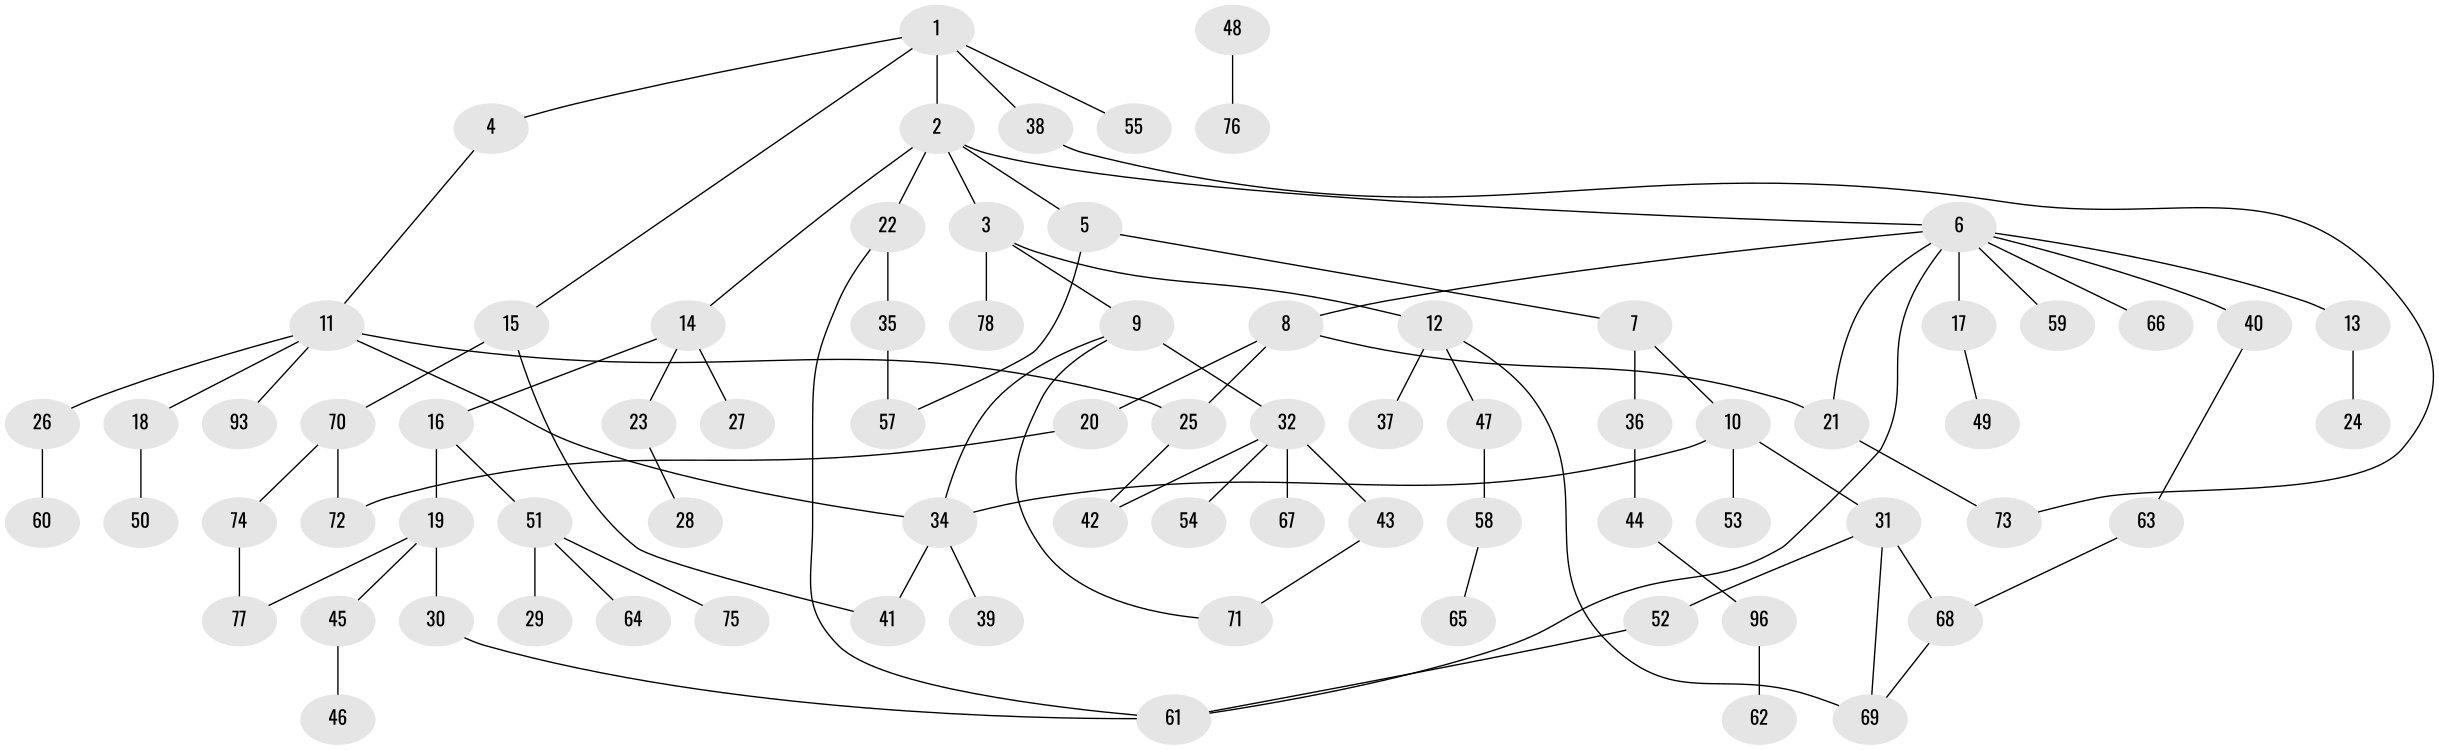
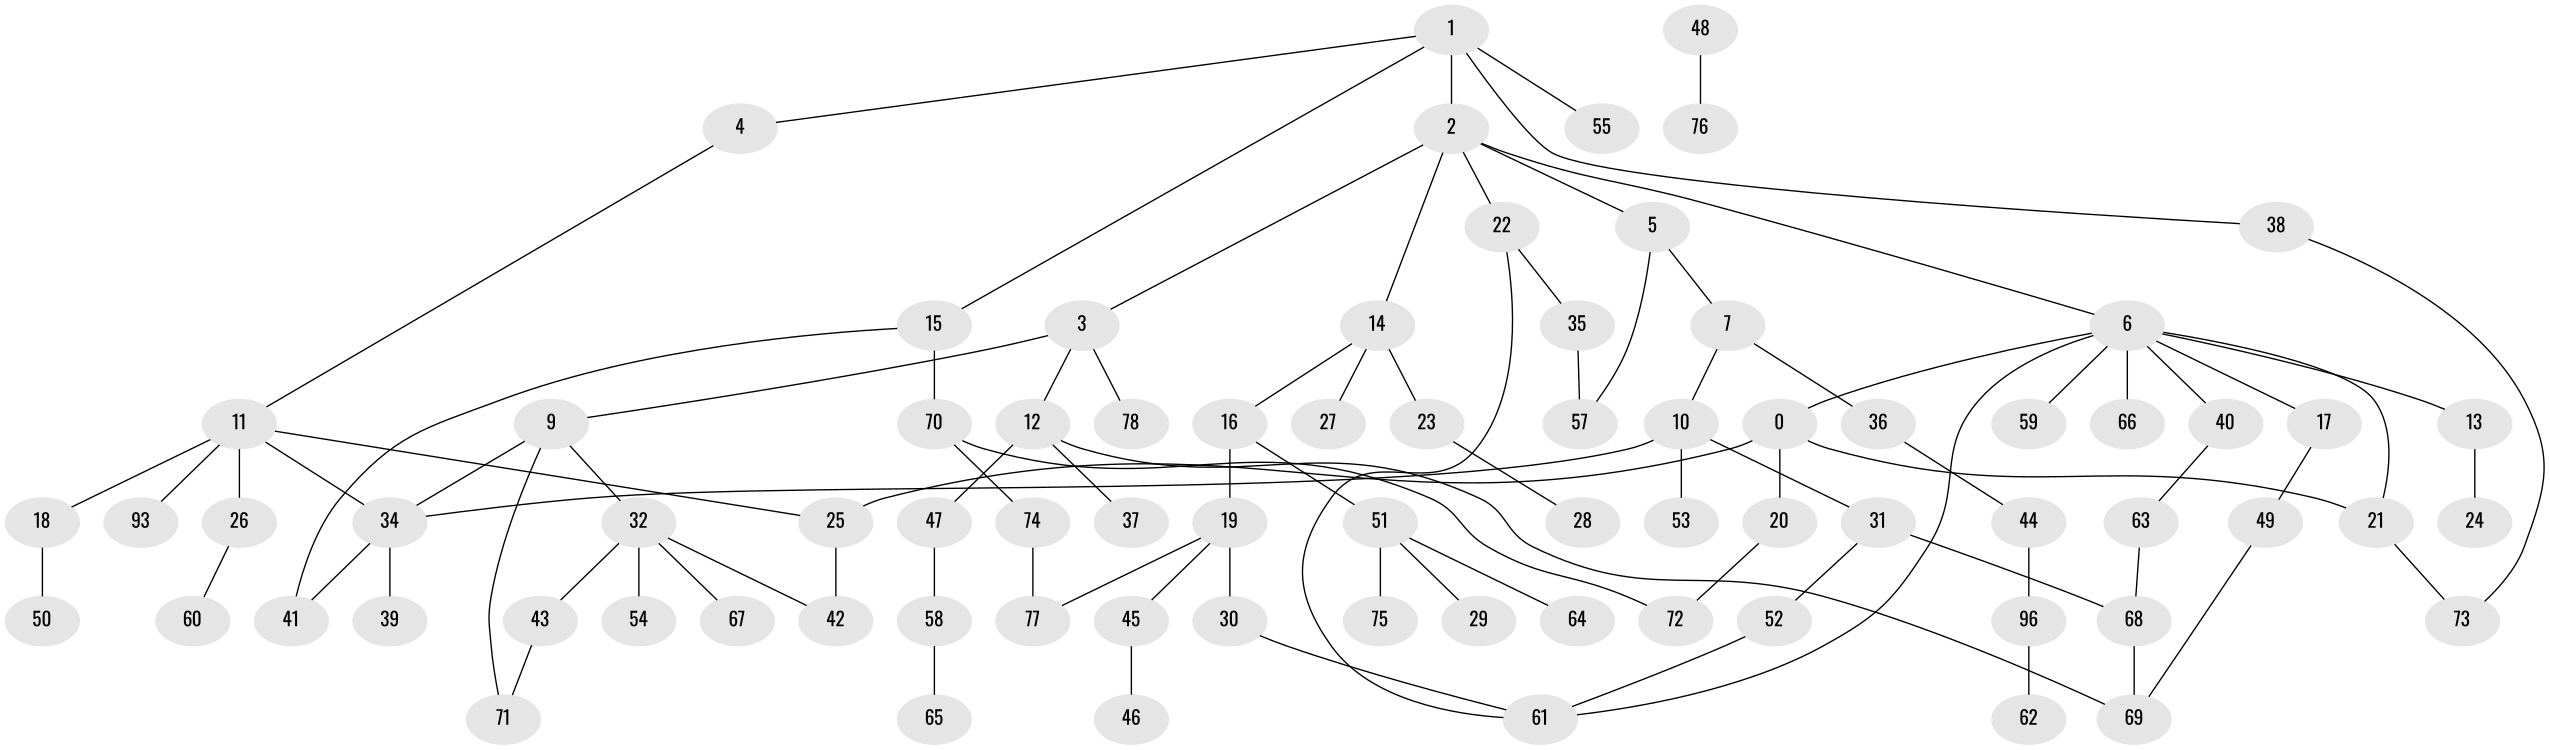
node "8": label "8" -> "0"
edge "31" -- "69": now "49" -- "69"
